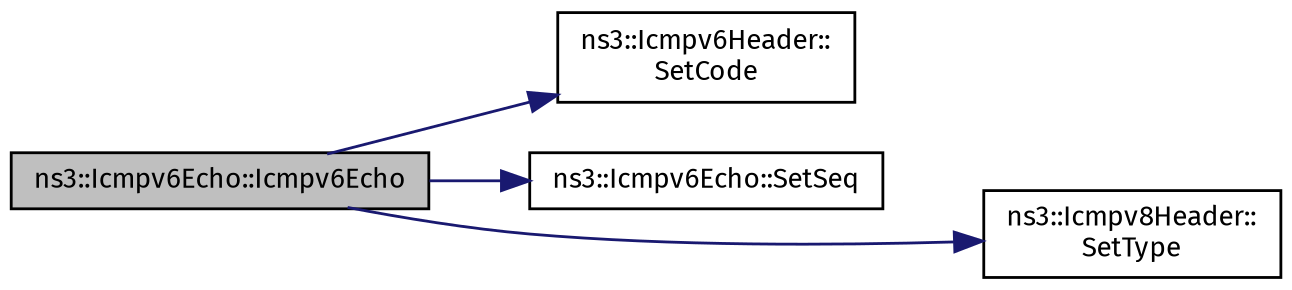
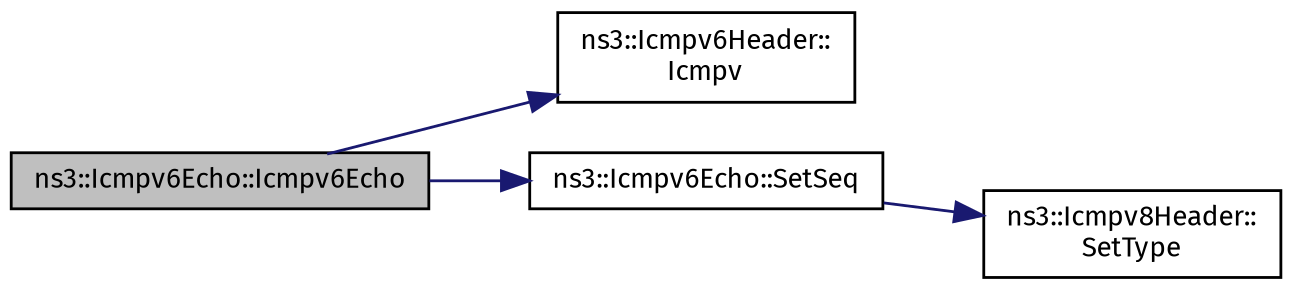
node "ns3::Icmpv6Header:: SetCode": label "ns3::Icmpv6Header:: SetCode" -> "ns3::Icmpv6Header:: Icmpv"
edge "ns3::Icmpv6Echo::Icmpv6Echo" -> "ns3::Icmpv8Header:: SetType": now "ns3::Icmpv6Echo::SetSeq" -> "ns3::Icmpv8Header:: SetType"
